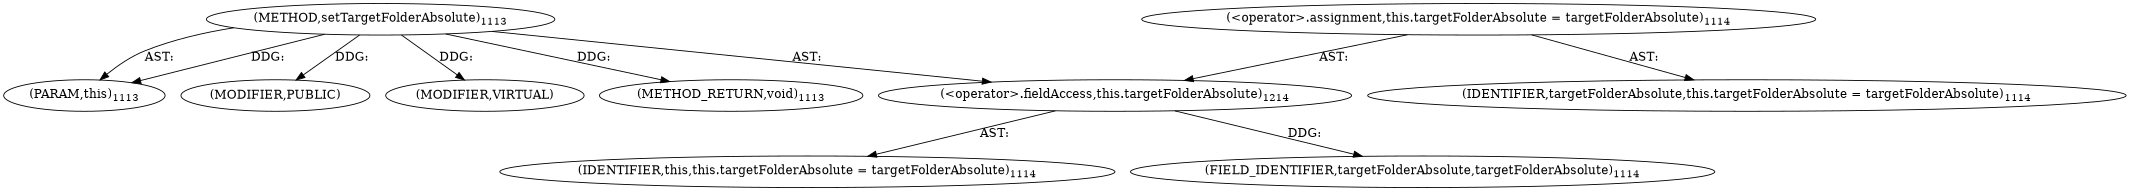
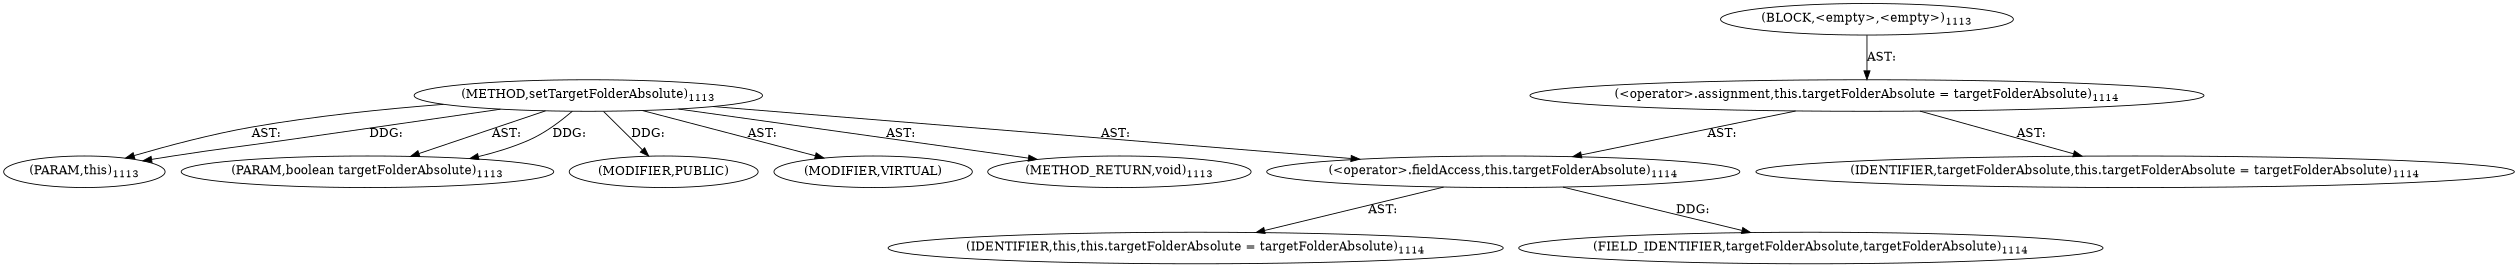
node "(BLOCK,<empty>,<empty>)": added
edge "(METHOD,setTargetFolderAbsolute)" -> "(MODIFIER,VIRTUAL)": label "DDG: " -> "AST: "
edge "(METHOD,setTargetFolderAbsolute)" -> "(METHOD_RETURN,void)": label "DDG: " -> "AST: "
node "(<operator>.fieldAccess,this.targetFolderAbsolute)": text "1214" -> "1114"
node "(PARAM,boolean targetFolderAbsolute)": added
